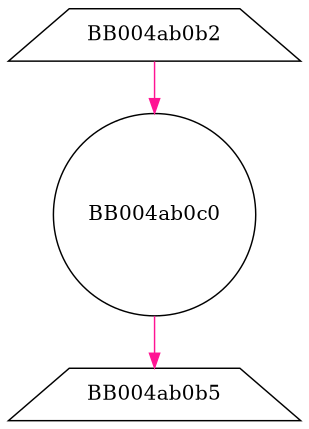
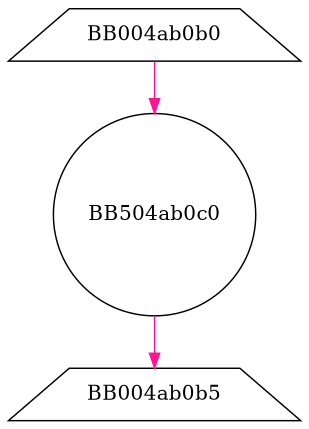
node "BB004ab0b2": label "BB004ab0b2" -> "BB004ab0b0"
node "BB004ab0c0": label "BB004ab0c0" -> "BB504ab0c0"
